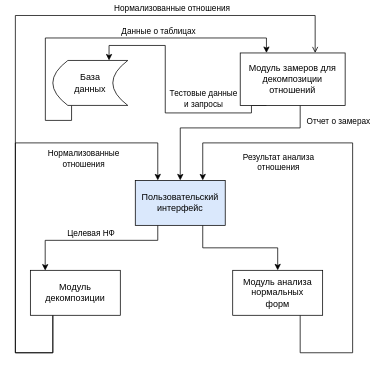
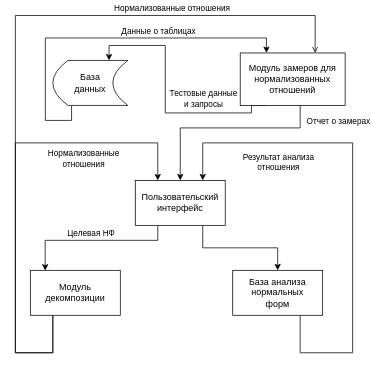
node "Модуль замеров для декомпозиции отношений": label "Модуль замеров для декомпозиции отношений" -> "Модуль замеров для нормализованных отношений"
node "Пользовательский интерфейс": fillcolor #dae8fc -> #ffffff
node "Модуль анализа нормальных форм": label "Модуль анализа нормальных форм" -> "База анализа нормальных форм"
